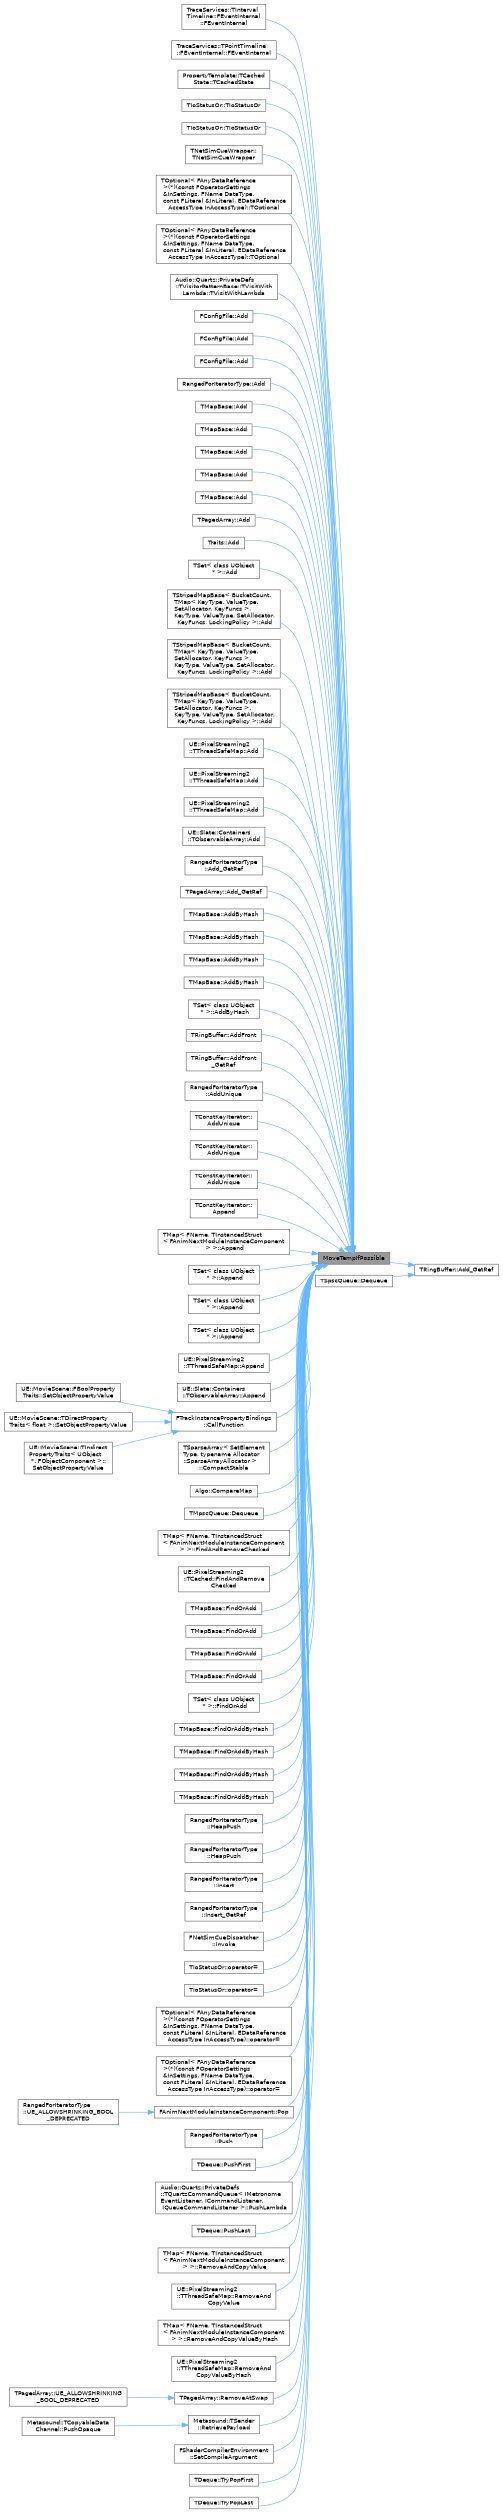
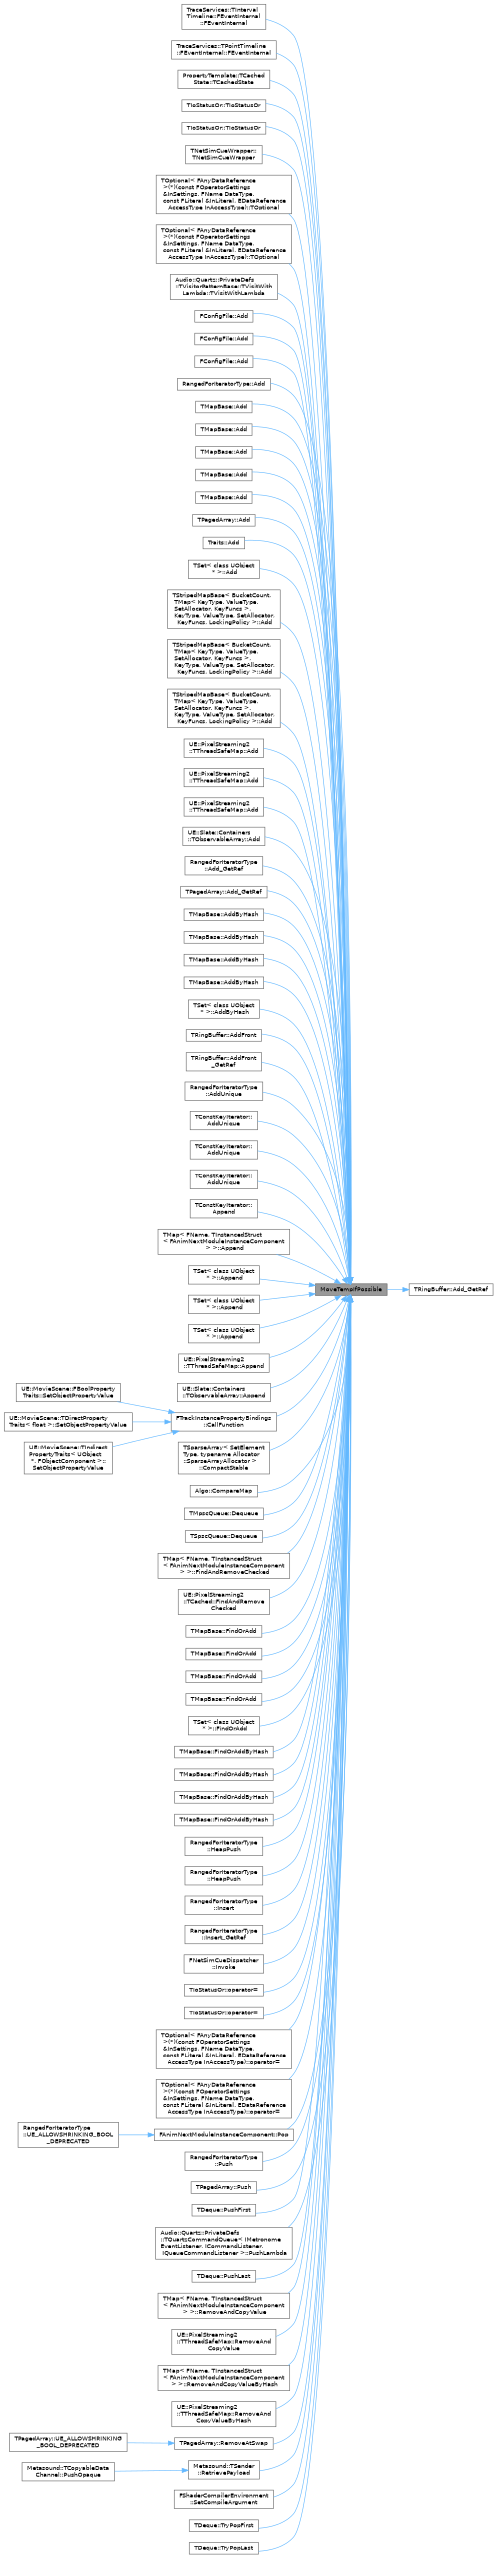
edge "TSpscQueue::Dequeue" -> "TRingBuffer::Add_GetRef": now "TSpscQueue::Dequeue" -> "MoveTempIfPossible"
node "TPagedArray::Push": added
